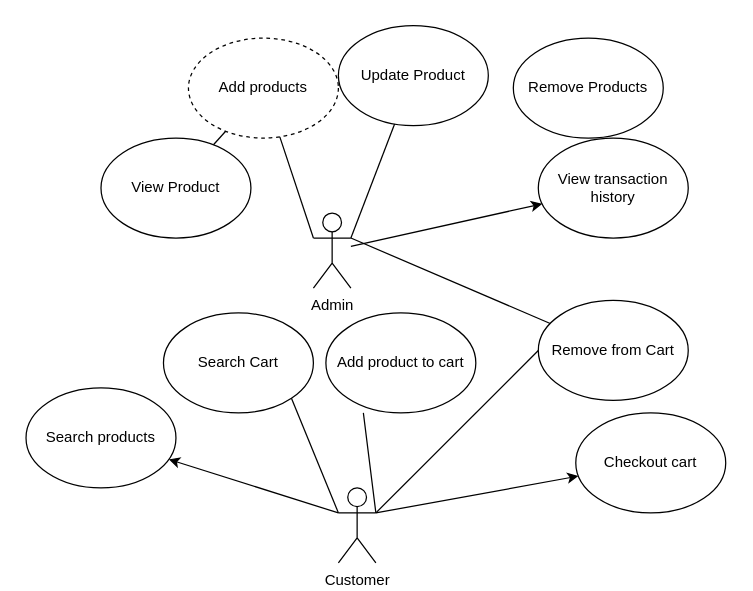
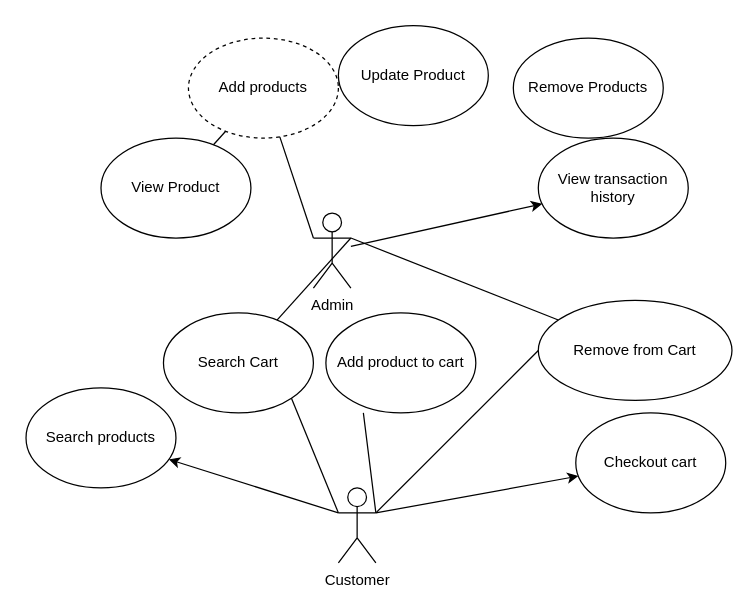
edge "Update Product" -- "Admin": now "Search Cart" -- "Admin"
node "Remove from Cart": size 150x100 -> 194x100
